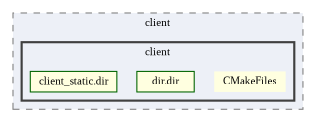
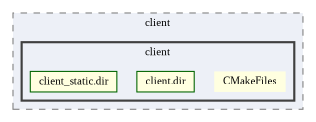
node "dir.dir": label "dir.dir" -> "client.dir"
